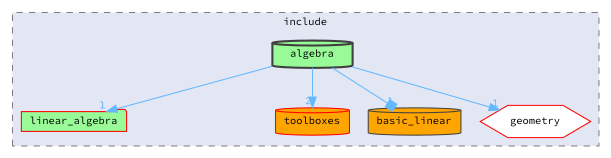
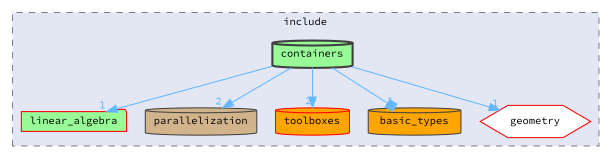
node "algebra": label "algebra" -> "containers"
node "parallelization": added
node "basic_linear": label "basic_linear" -> "basic_types"
